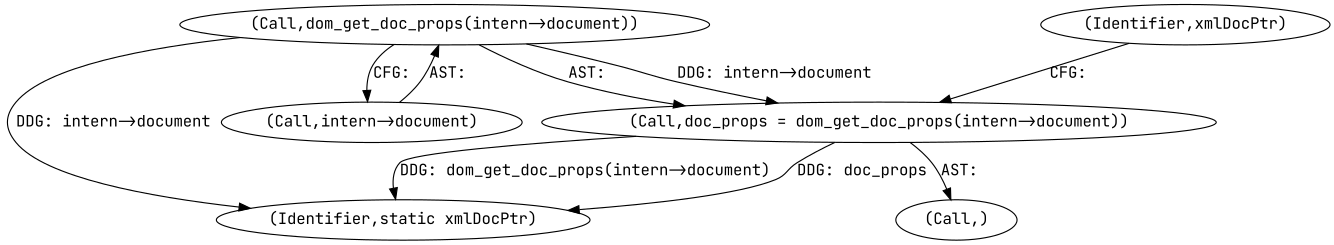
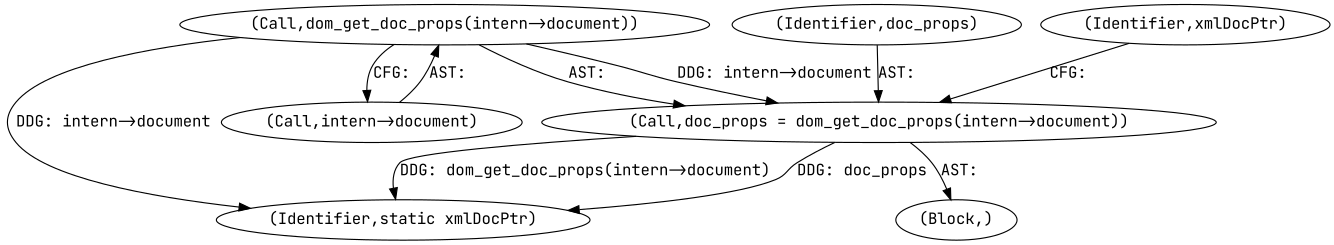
node "(Identifier,doc_props)": added
node "(Call,)": label "(Call,)" -> "(Block,)"
